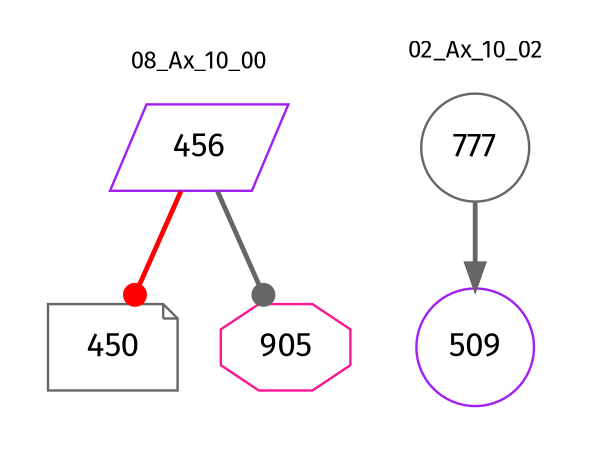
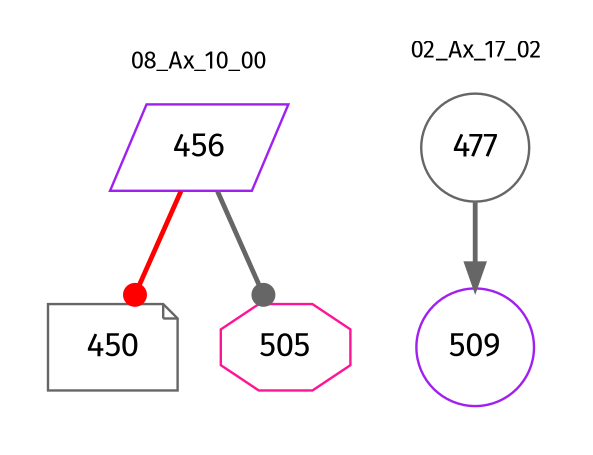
cluster "02_Ax_10_02": label "02_Ax_10_02" -> "02_Ax_17_02"
node "777": label "777" -> "477"
node "905": label "905" -> "505"
